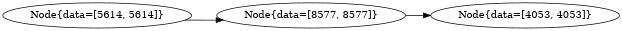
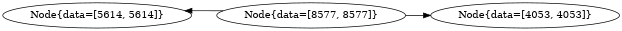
edge "Node{data=[5614, 5614]}" -> "Node{data=[8577, 8577]}": reversed
